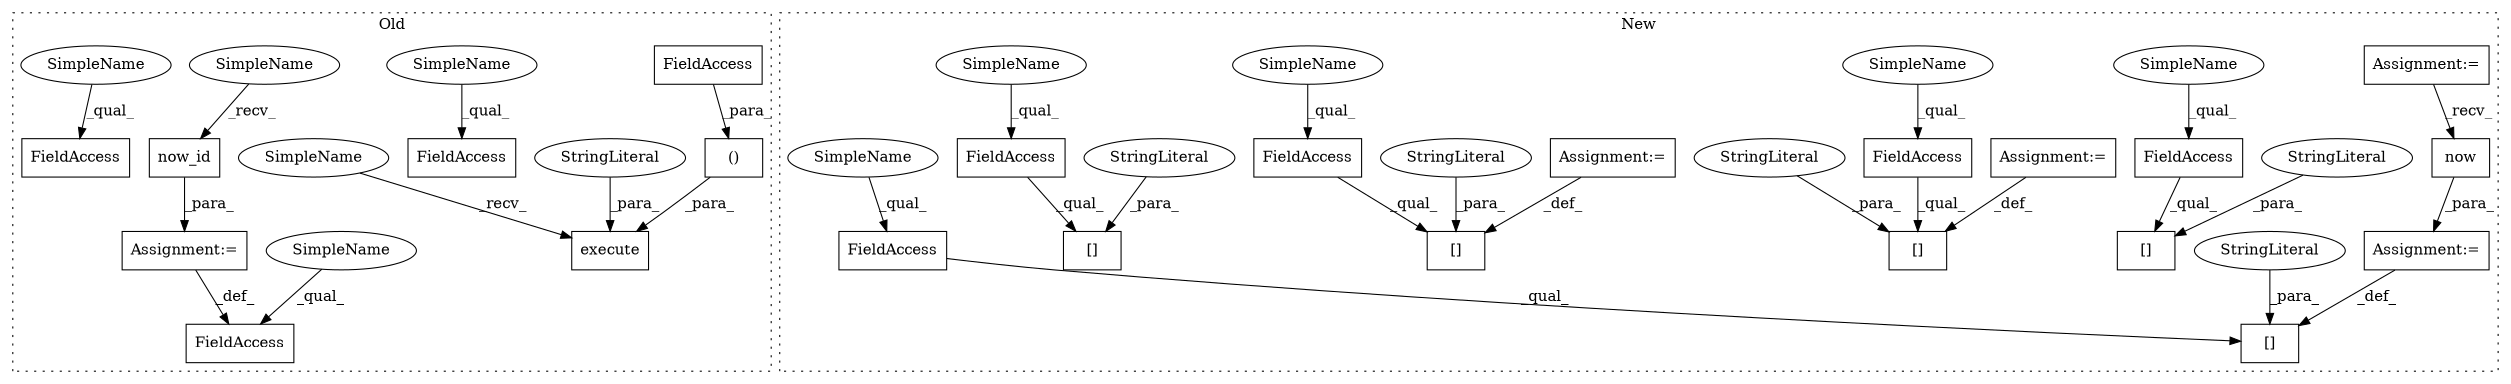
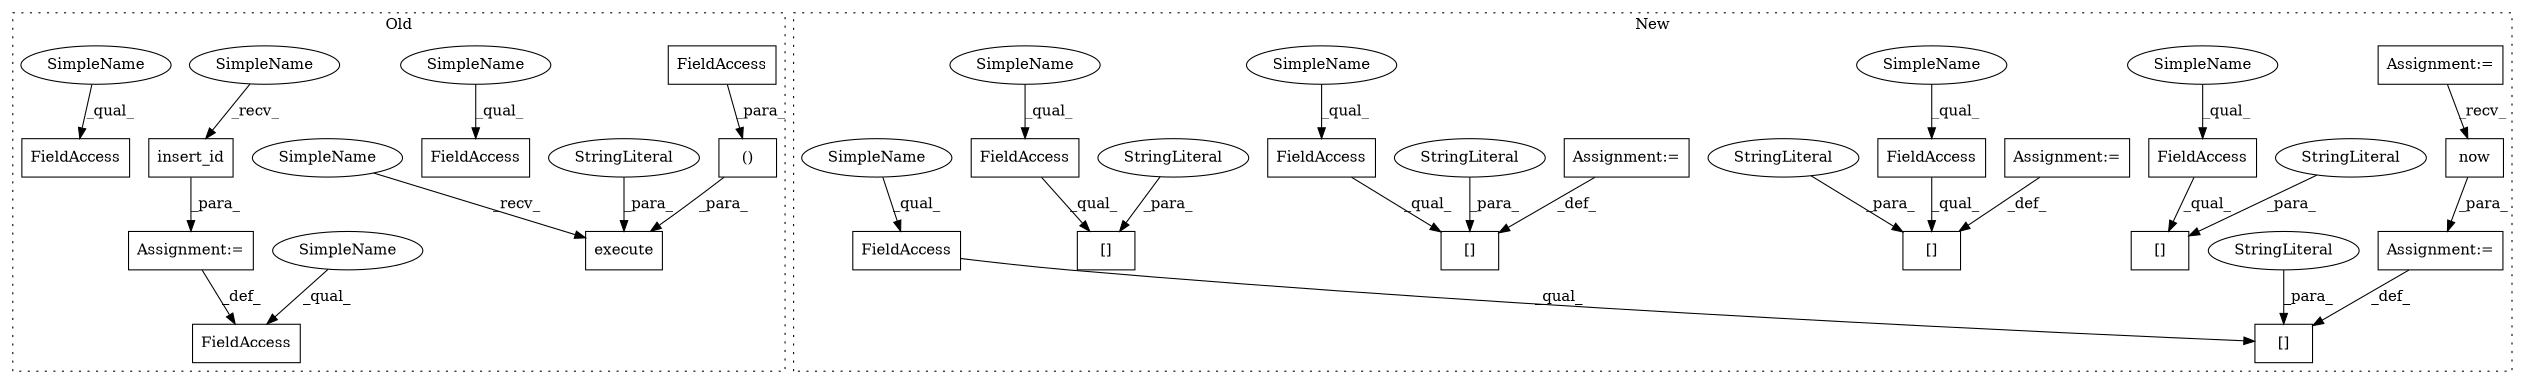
node "now_id": label "now_id" -> "insert_id"
